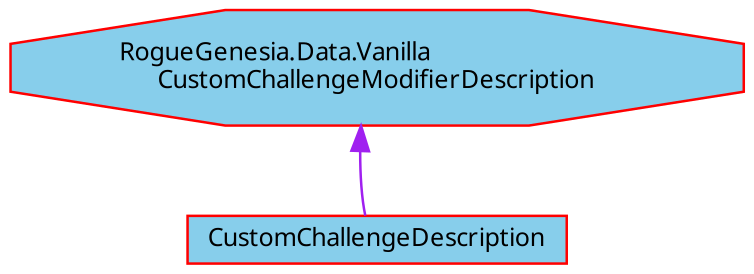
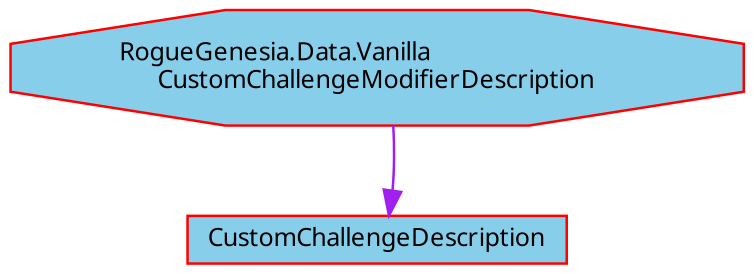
edge "CustomChallengeDescription" -> "RogueGenesia.Data.Vanilla CustomChallengeModifierDescription": reversed
